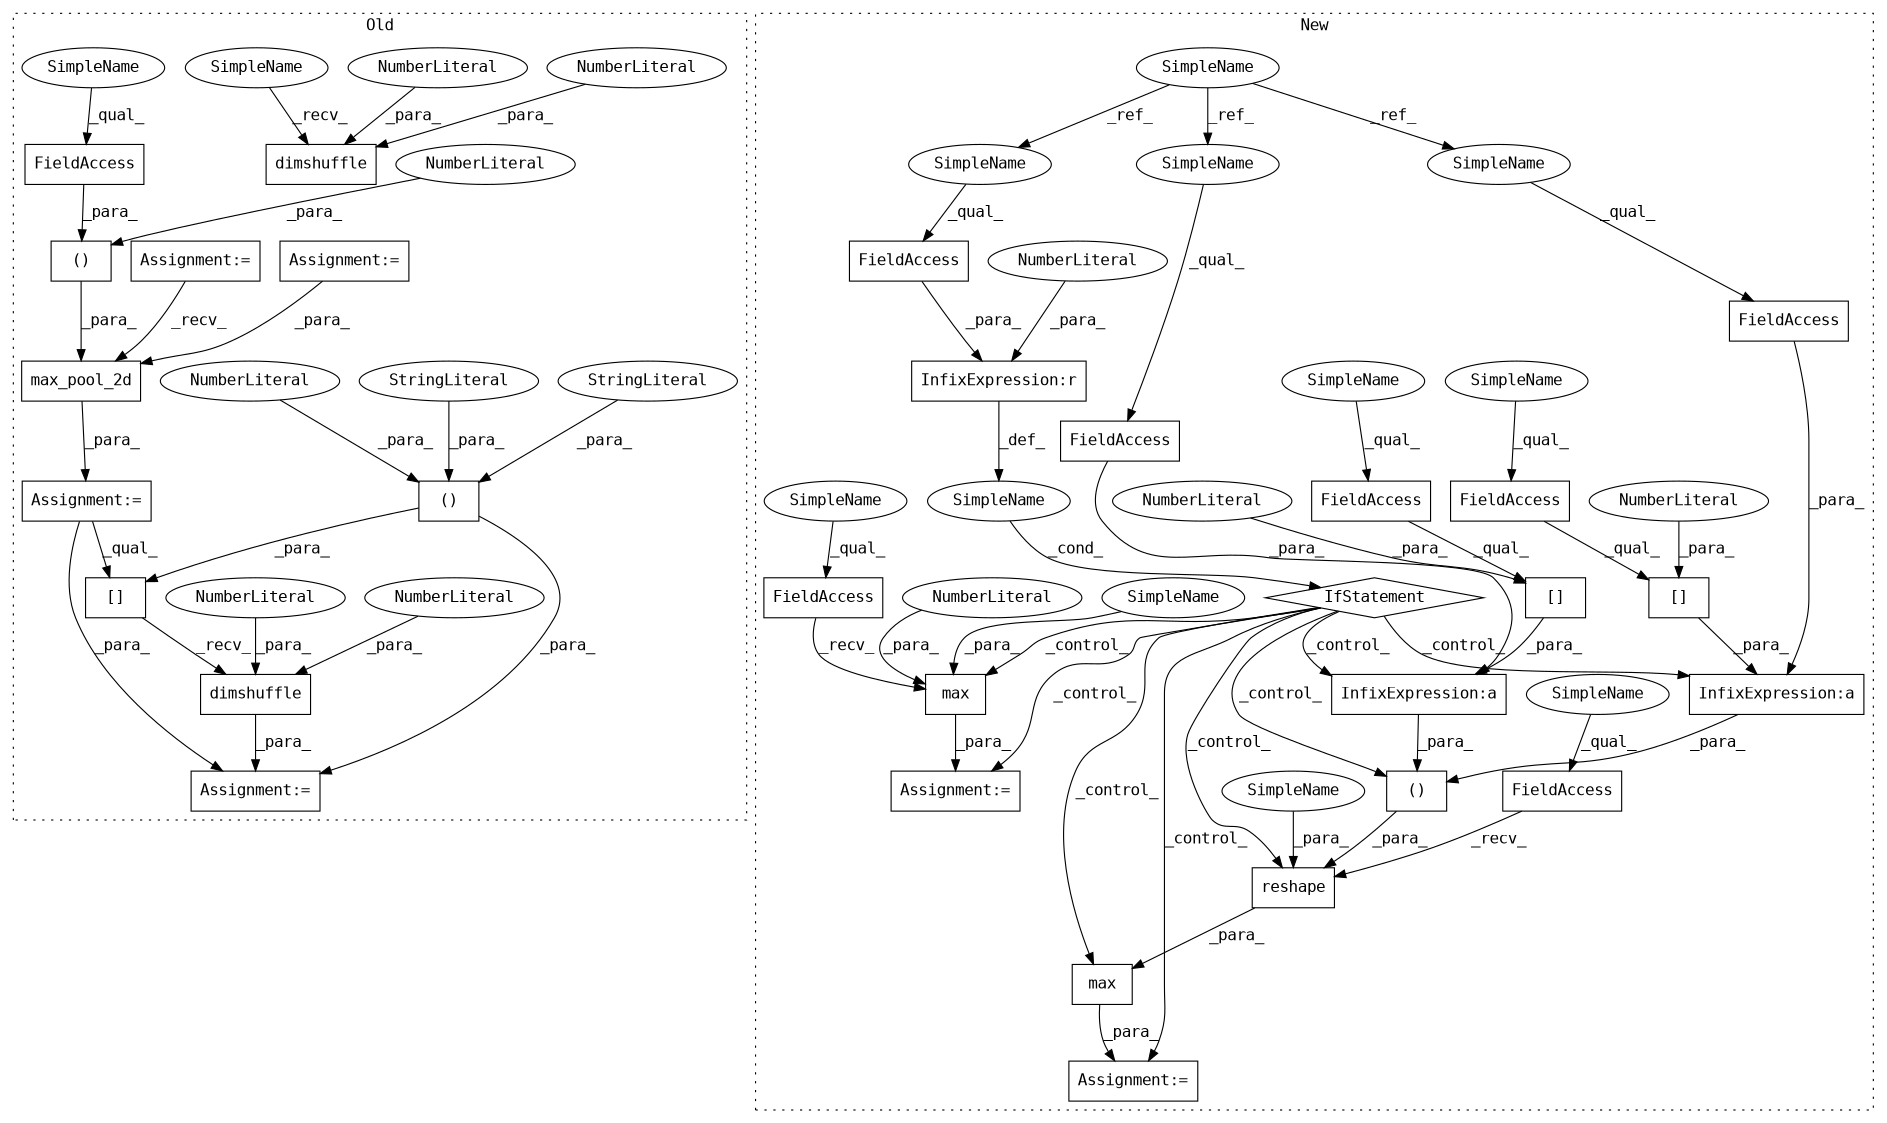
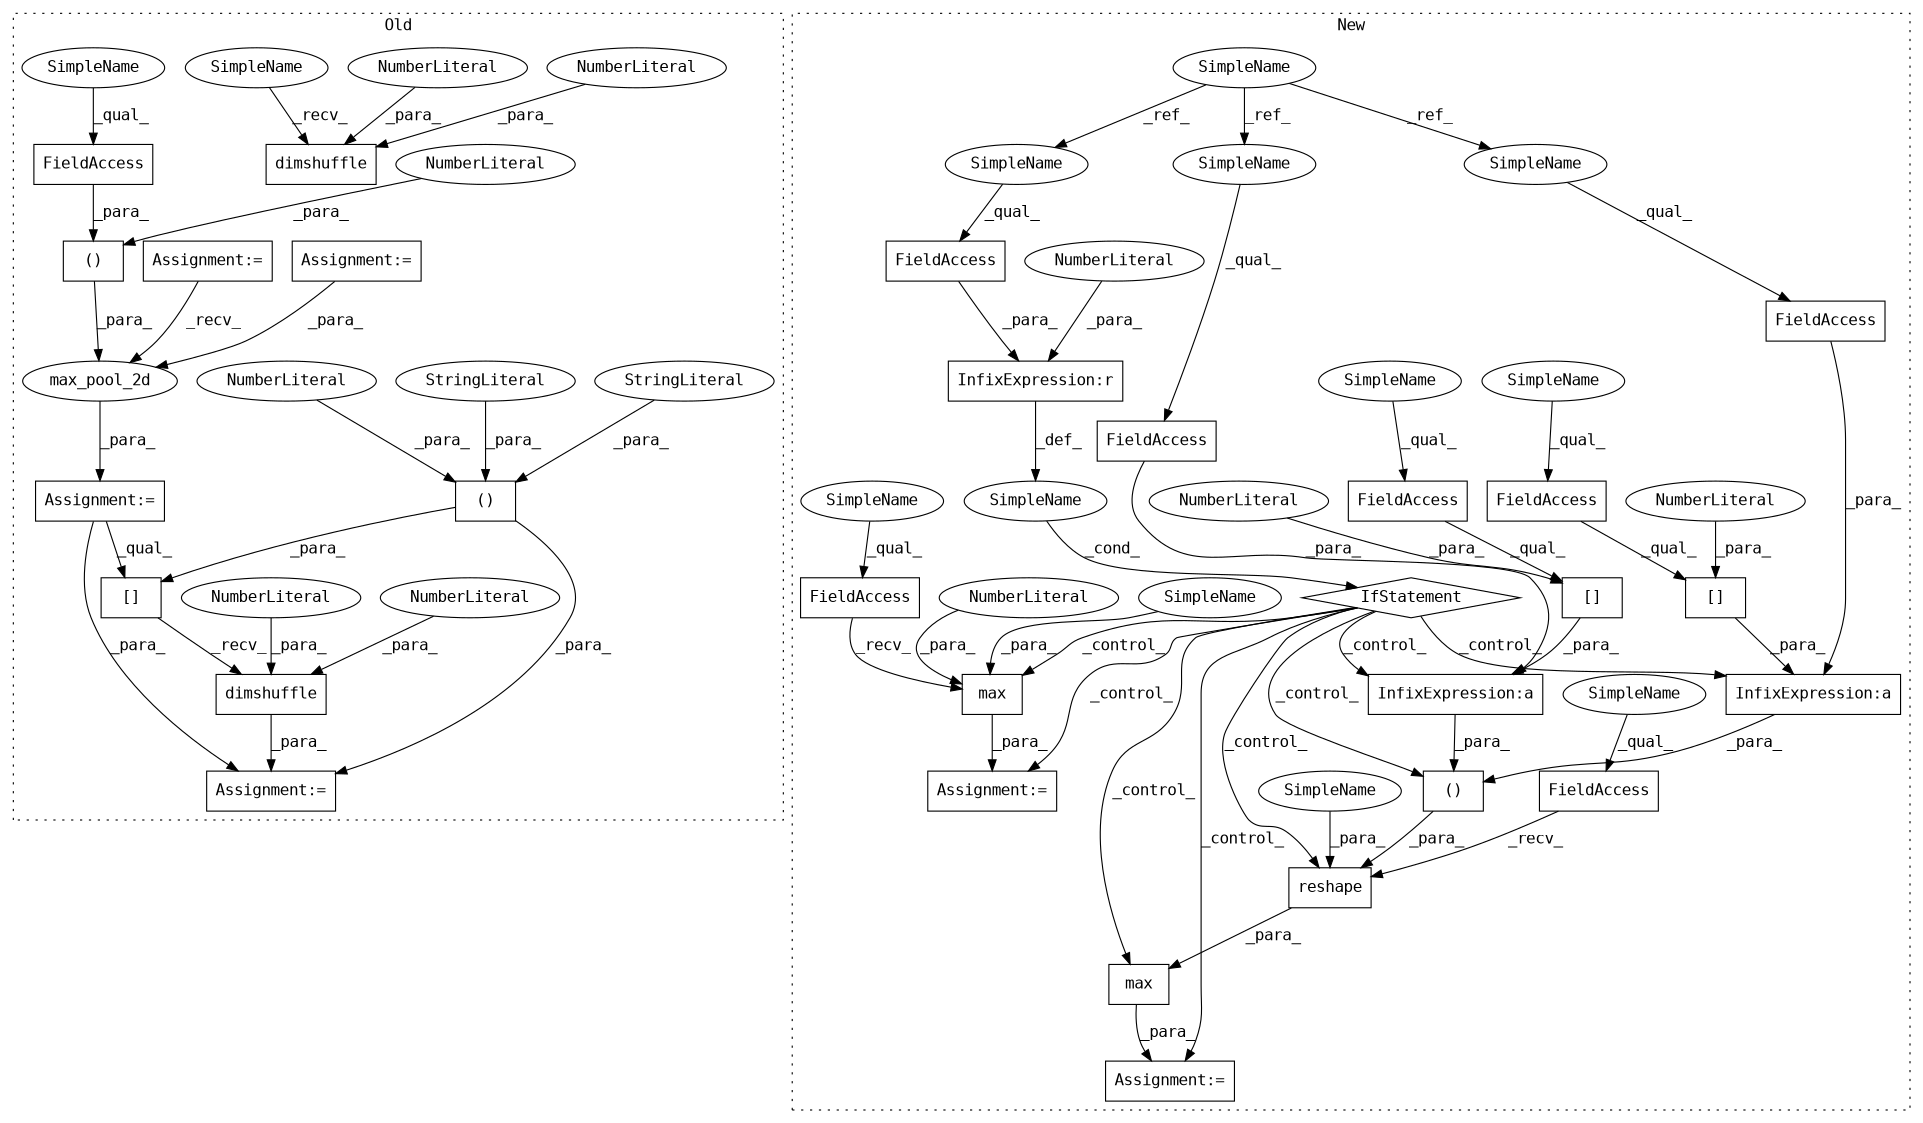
node "max_pool_2d": shape box -> ellipse
